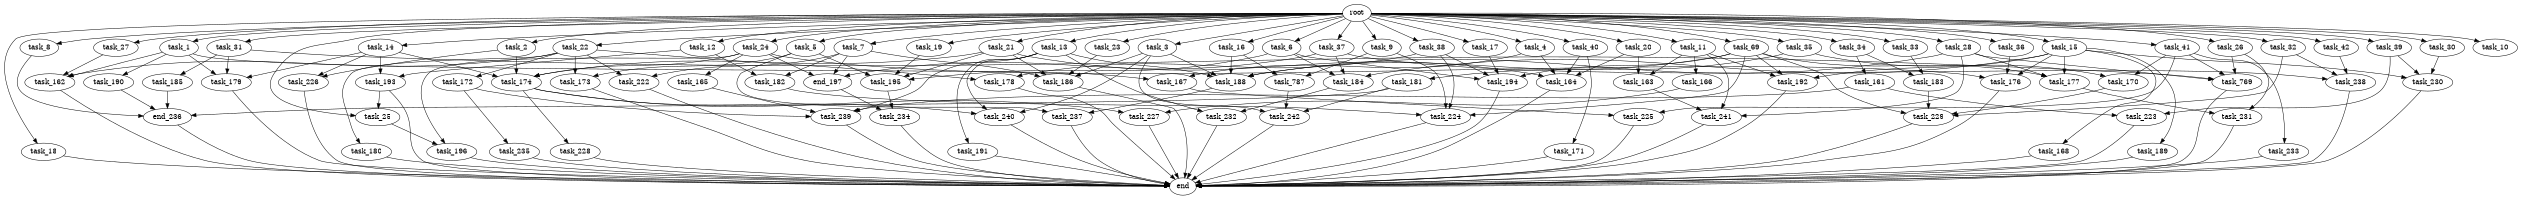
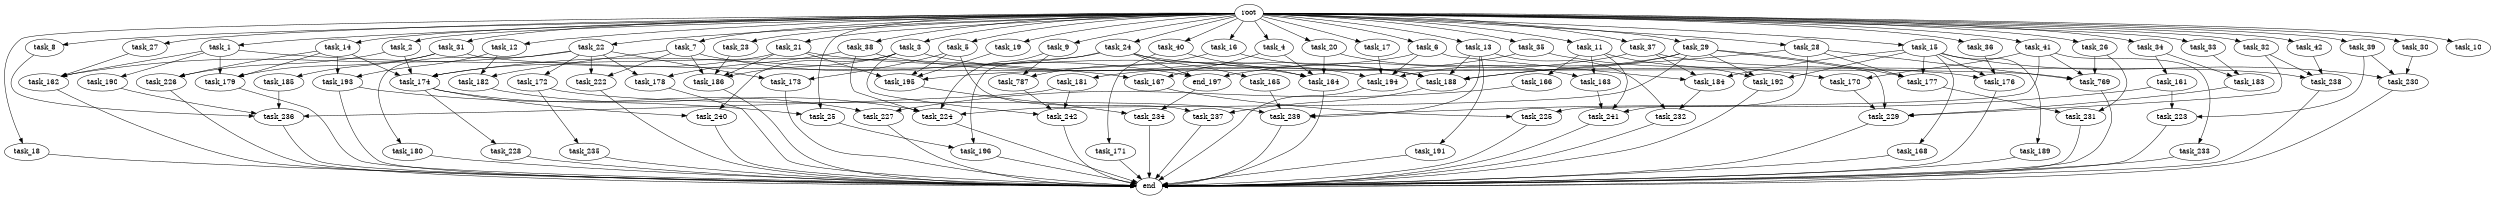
node "task_69": label "task_69" -> "task_29"
edge "task_13" -> "task_240": removed
node "end_236": label "end_236" -> "task_236"
